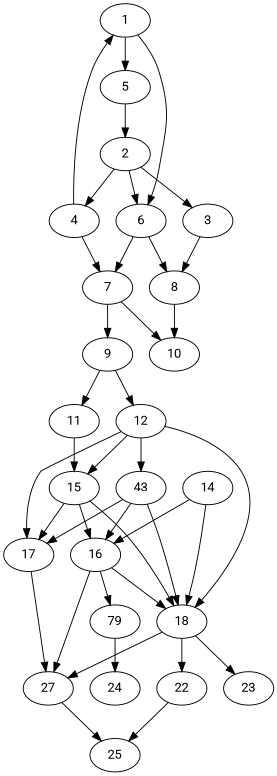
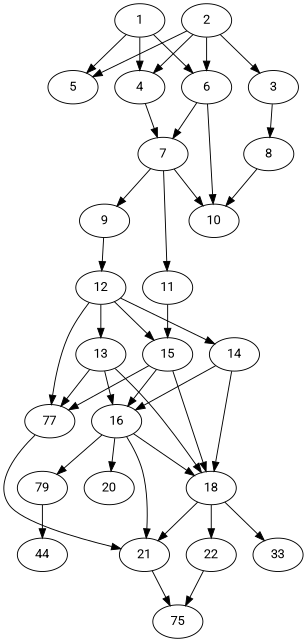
edge "5" -> "2": reversed
edge "4" -> "1": reversed
edge "6" -> "8": now "6" -> "10"
edge "9" -> "11": now "7" -> "11"
node "20": added
node "43": label "43" -> "13"
edge "12" -> "18": now "12" -> "14"
node "17": label "17" -> "77"
node "27": label "27" -> "21"
node "24": label "24" -> "44"
node "23": label "23" -> "33"
node "25": label "25" -> "75"
